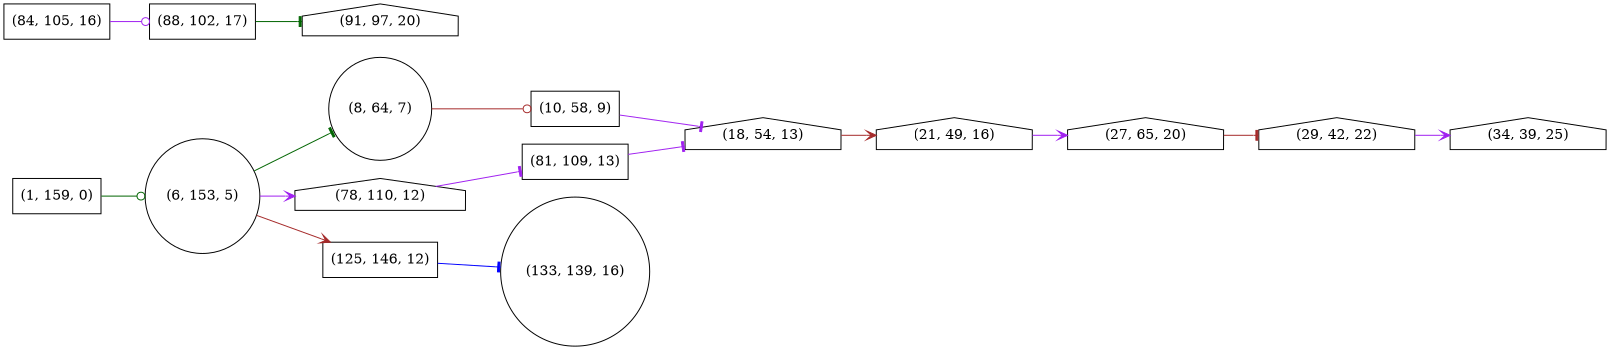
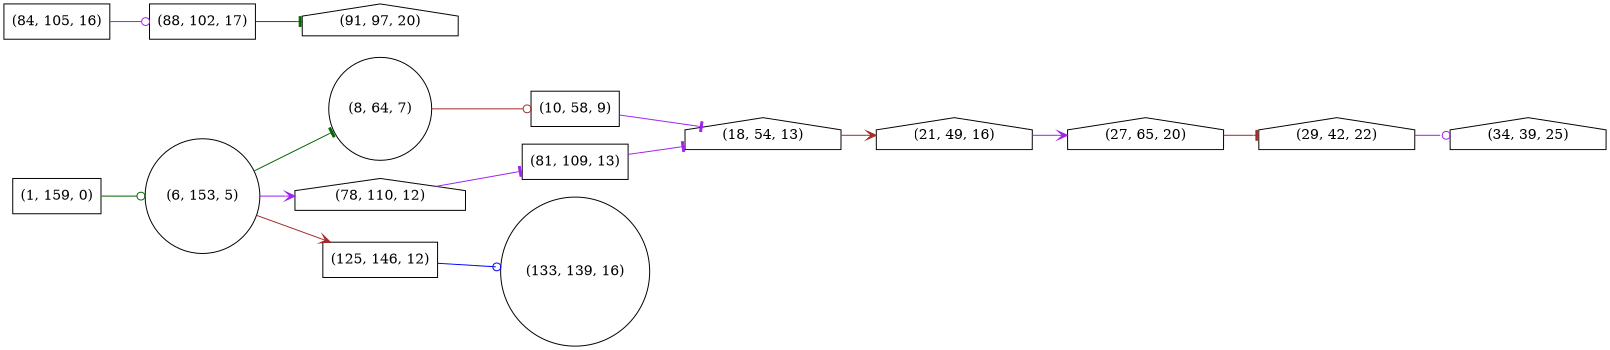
edge "(29, 42, 22)" -> "(34, 39, 25)": arrowhead vee -> odot
edge "(125, 146, 12)" -> "(133, 139, 16)": arrowhead tee -> odot
